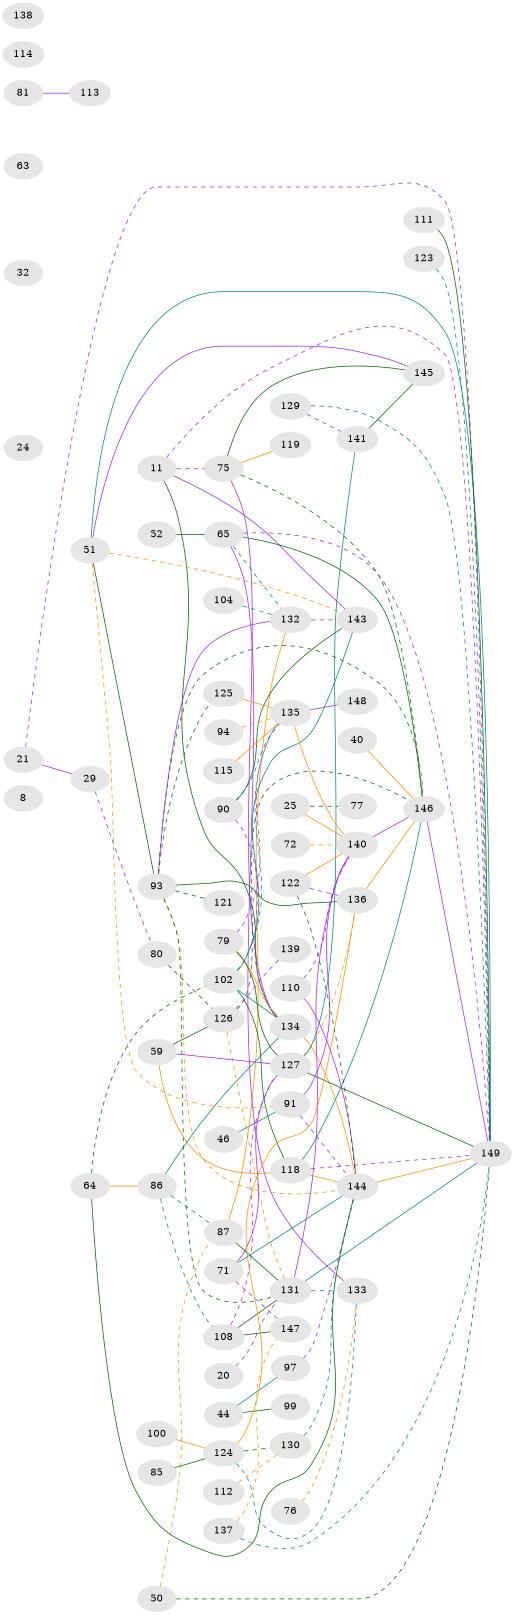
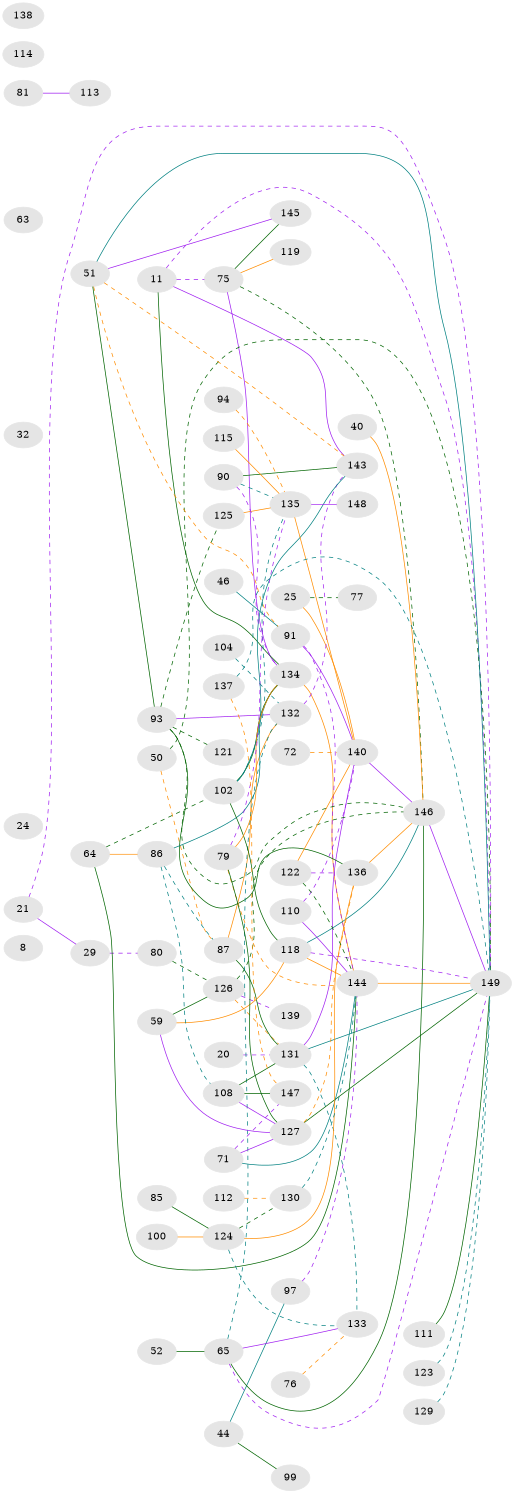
node "141": removed
edge "102" -- "134": color teal -> darkgreen
edge "93" -- "144": now "79" -- "144"
edge "93" -- "131": removed
edge "127" -- "108": style dashed -> solid
